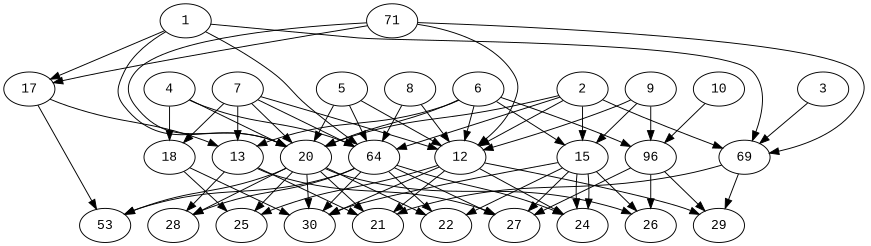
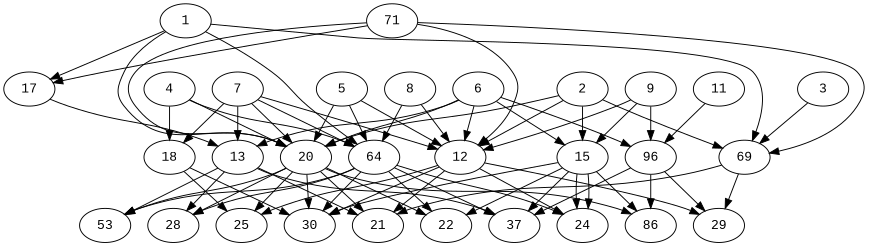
node "10": label "10" -> "11"
edge "2" -> "64": removed
edge "17" -> "53": now "13" -> "53"
node "27": label "27" -> "37"
node "26": label "26" -> "86"
